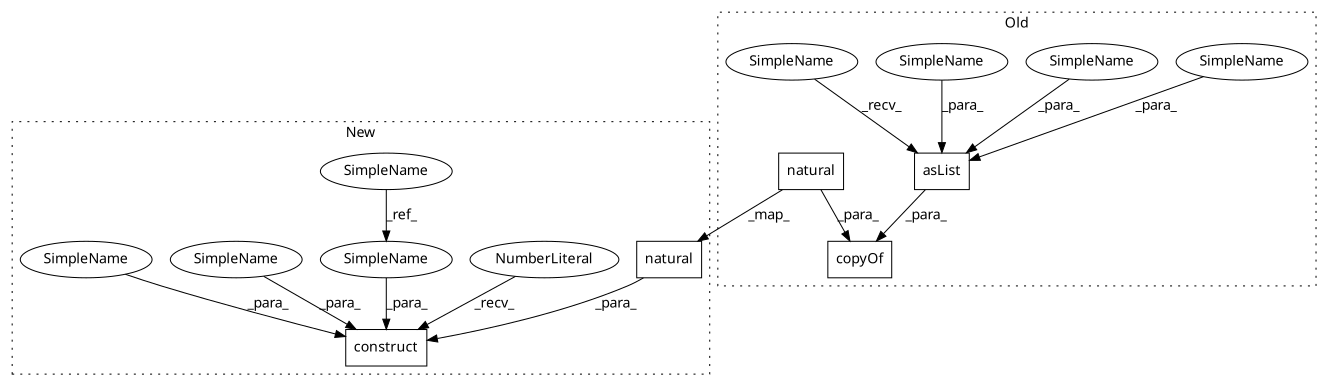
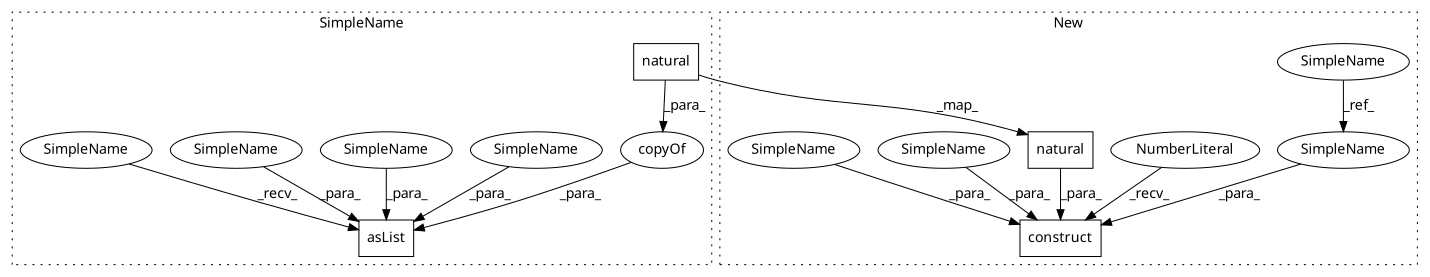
cluster "Old": label "Old" -> "SimpleName"
edge "asList" -> "copyOf": reversed
node "copyOf": shape box -> ellipse
